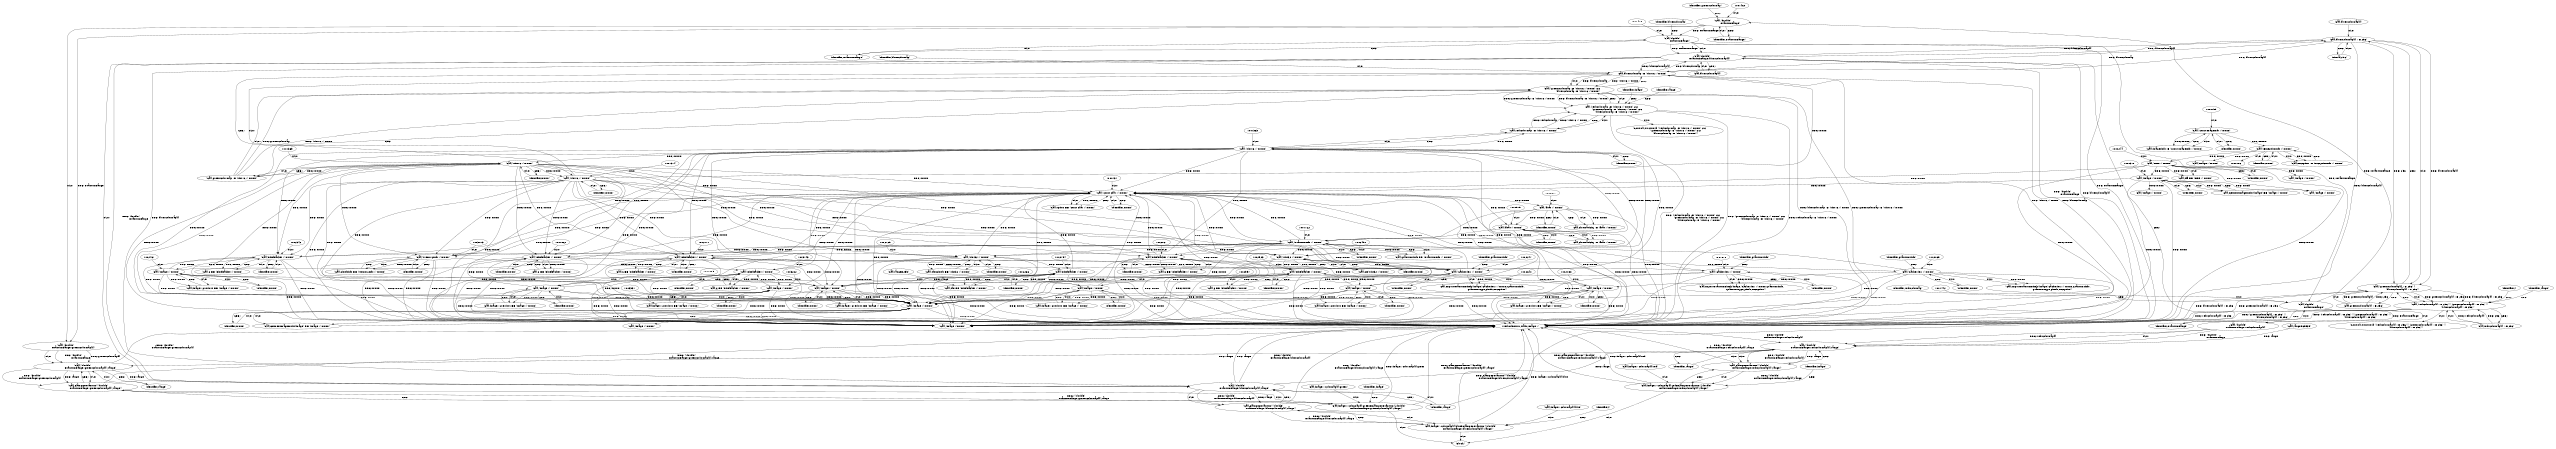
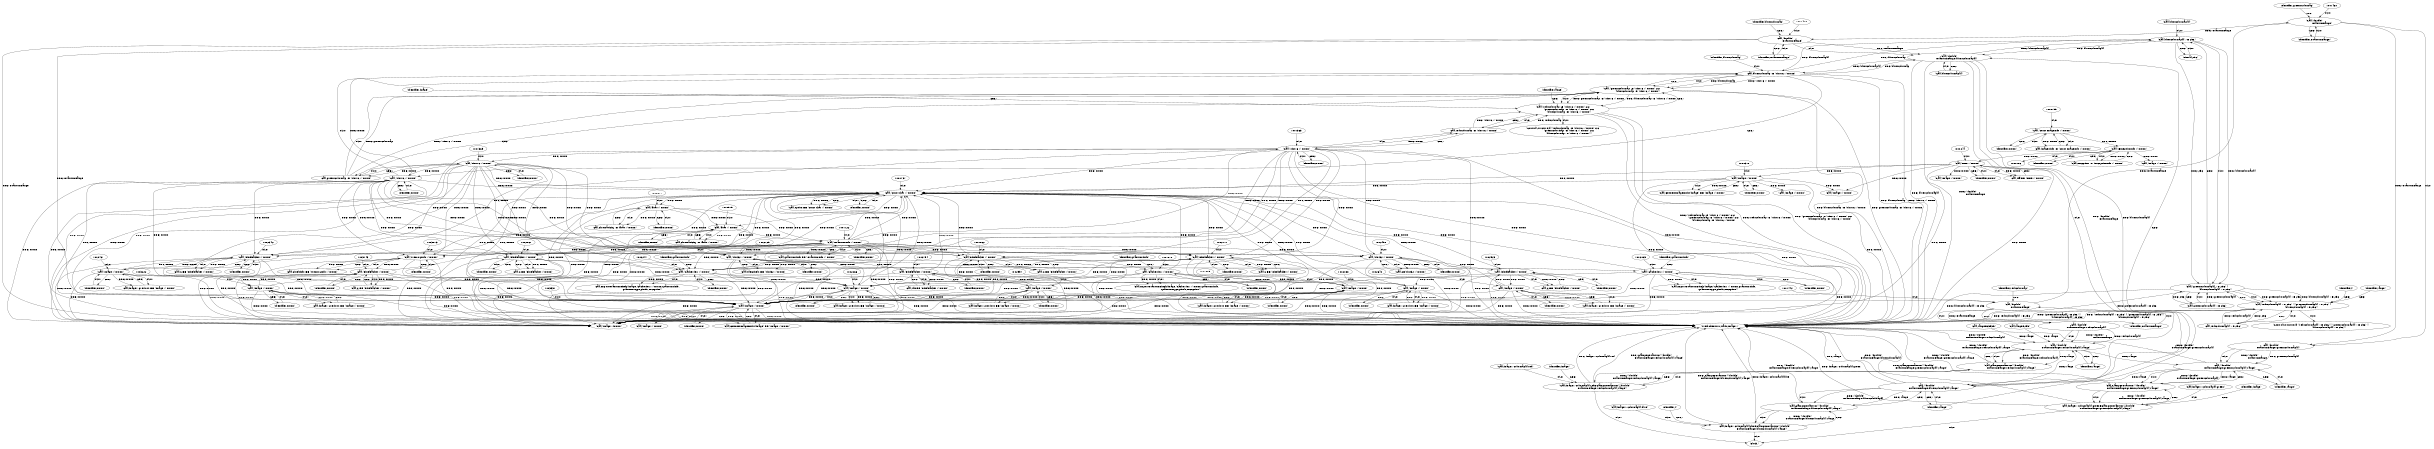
node "1001374": removed
edge "(Call,tiff == (TIFF *) NULL)" -> "(Call,(TIFF *) NULL)": added, label "CFG:"
edge "(Call,range=255)" -> "(Call,tile == (PixelPacket *) NULL)": now "(Call,range=255)" -> "(Call,((double) QuantumRange*red_colormap[i])/range)"
edge "(Call,blue_colormap[i] >= 256)" -> "(MethodReturn,static Image *)": removed, label "DDG: blue_colormap[i]"
